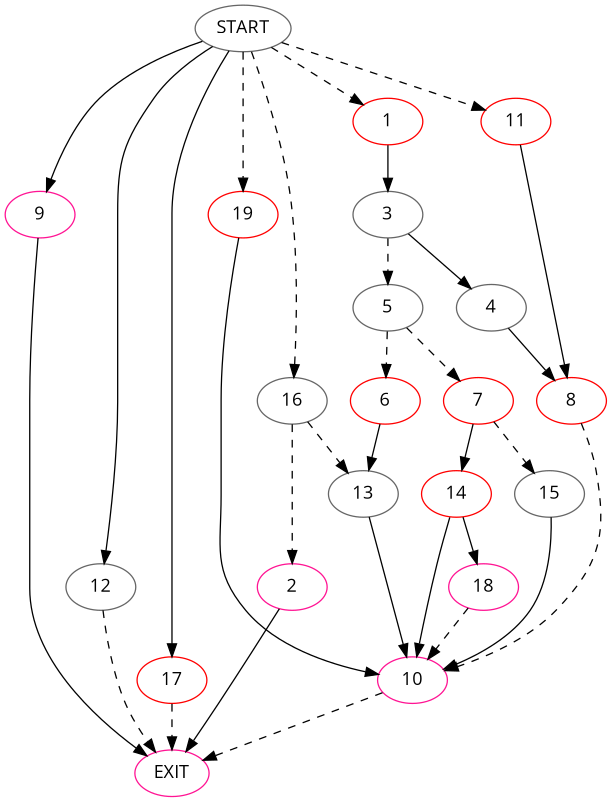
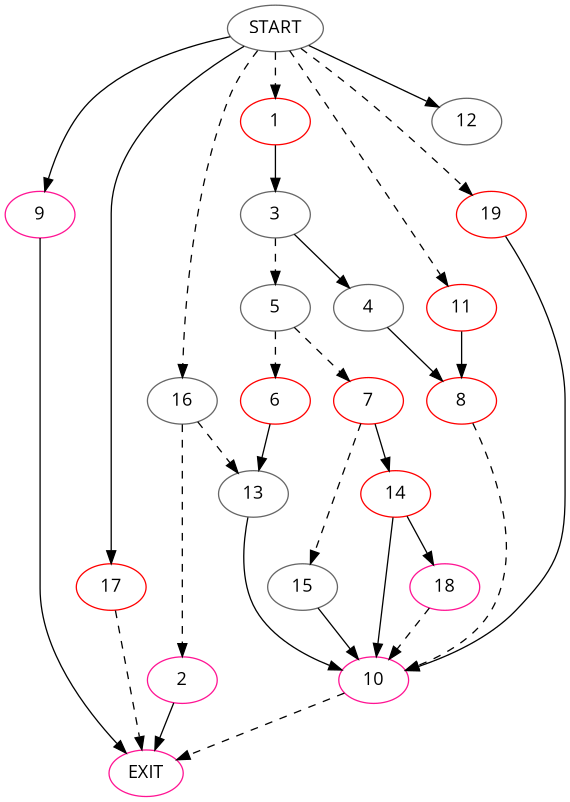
edge "12" -> "EXIT": removed
